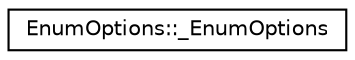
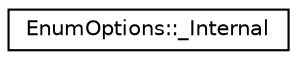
node "EnumOptions::_EnumOptions": label "EnumOptions::_EnumOptions" -> "EnumOptions::_Internal"
